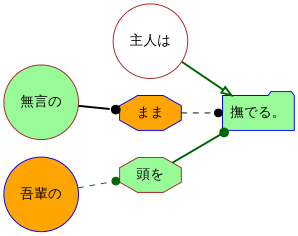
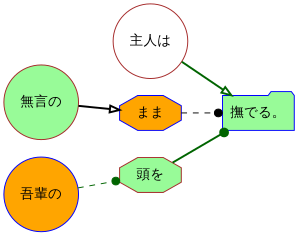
edge "無言の" -> "まま": arrowhead dot -> onormal
